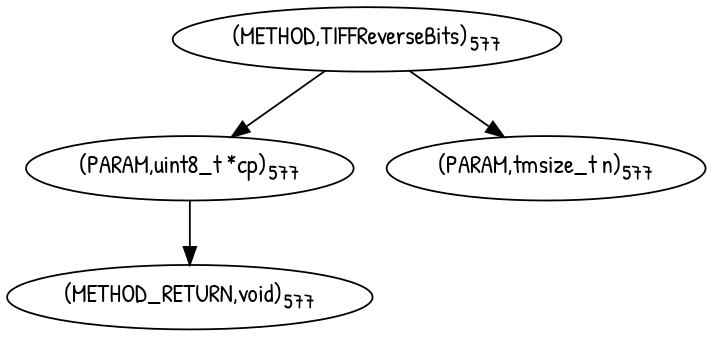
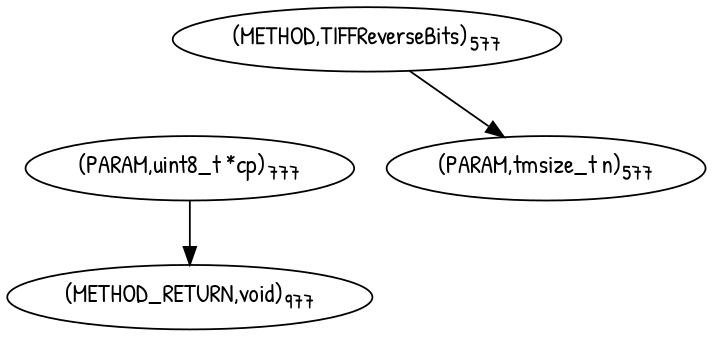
edge "(METHOD,TIFFReverseBits)" -> "(PARAM,uint8_t *cp)": removed
node "(PARAM,uint8_t *cp)": text "577" -> "777"
node "(METHOD_RETURN,void)": text "577" -> "977"
